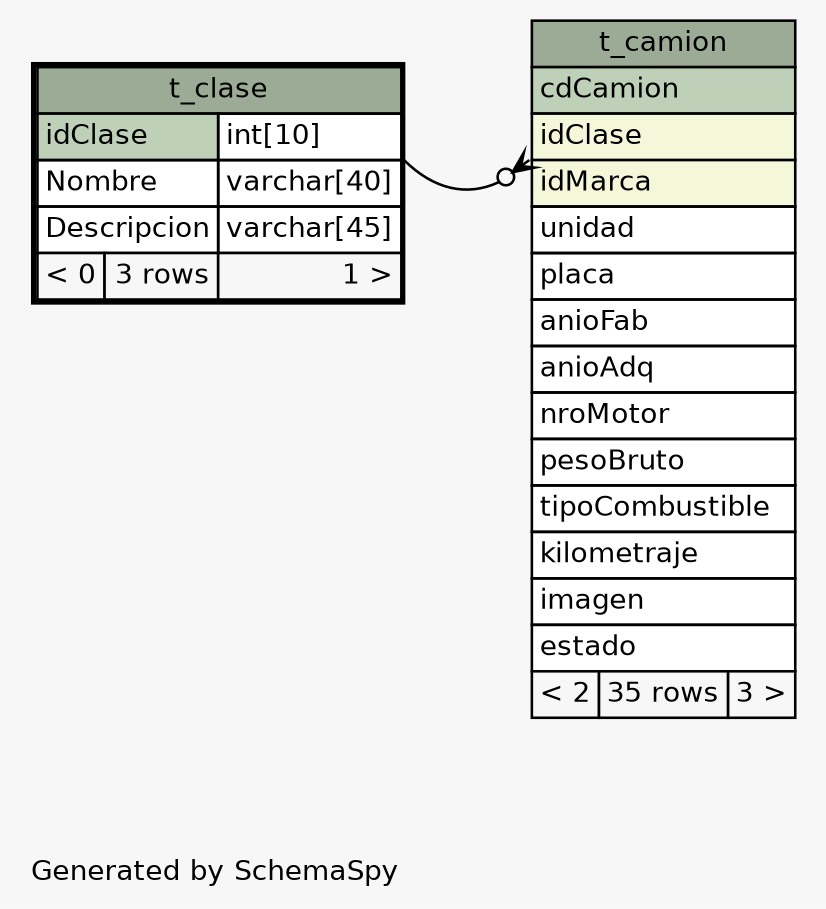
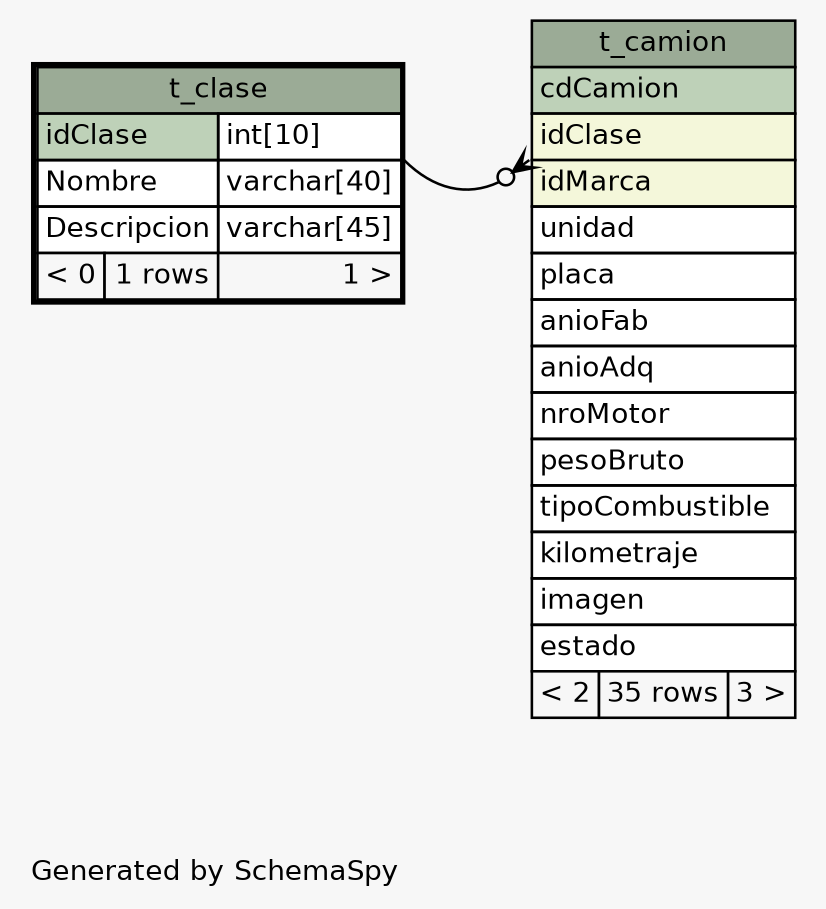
node "t_clase": text "3 rows" -> "1 rows"
